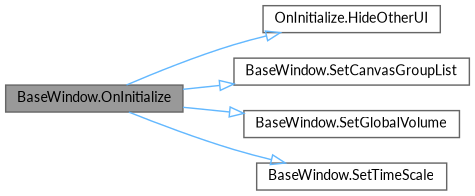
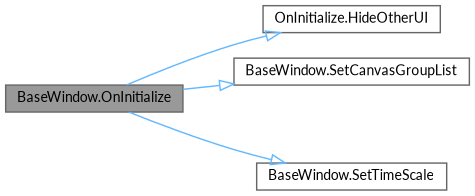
node "BaseWindow.SetGlobalVolume": removed
